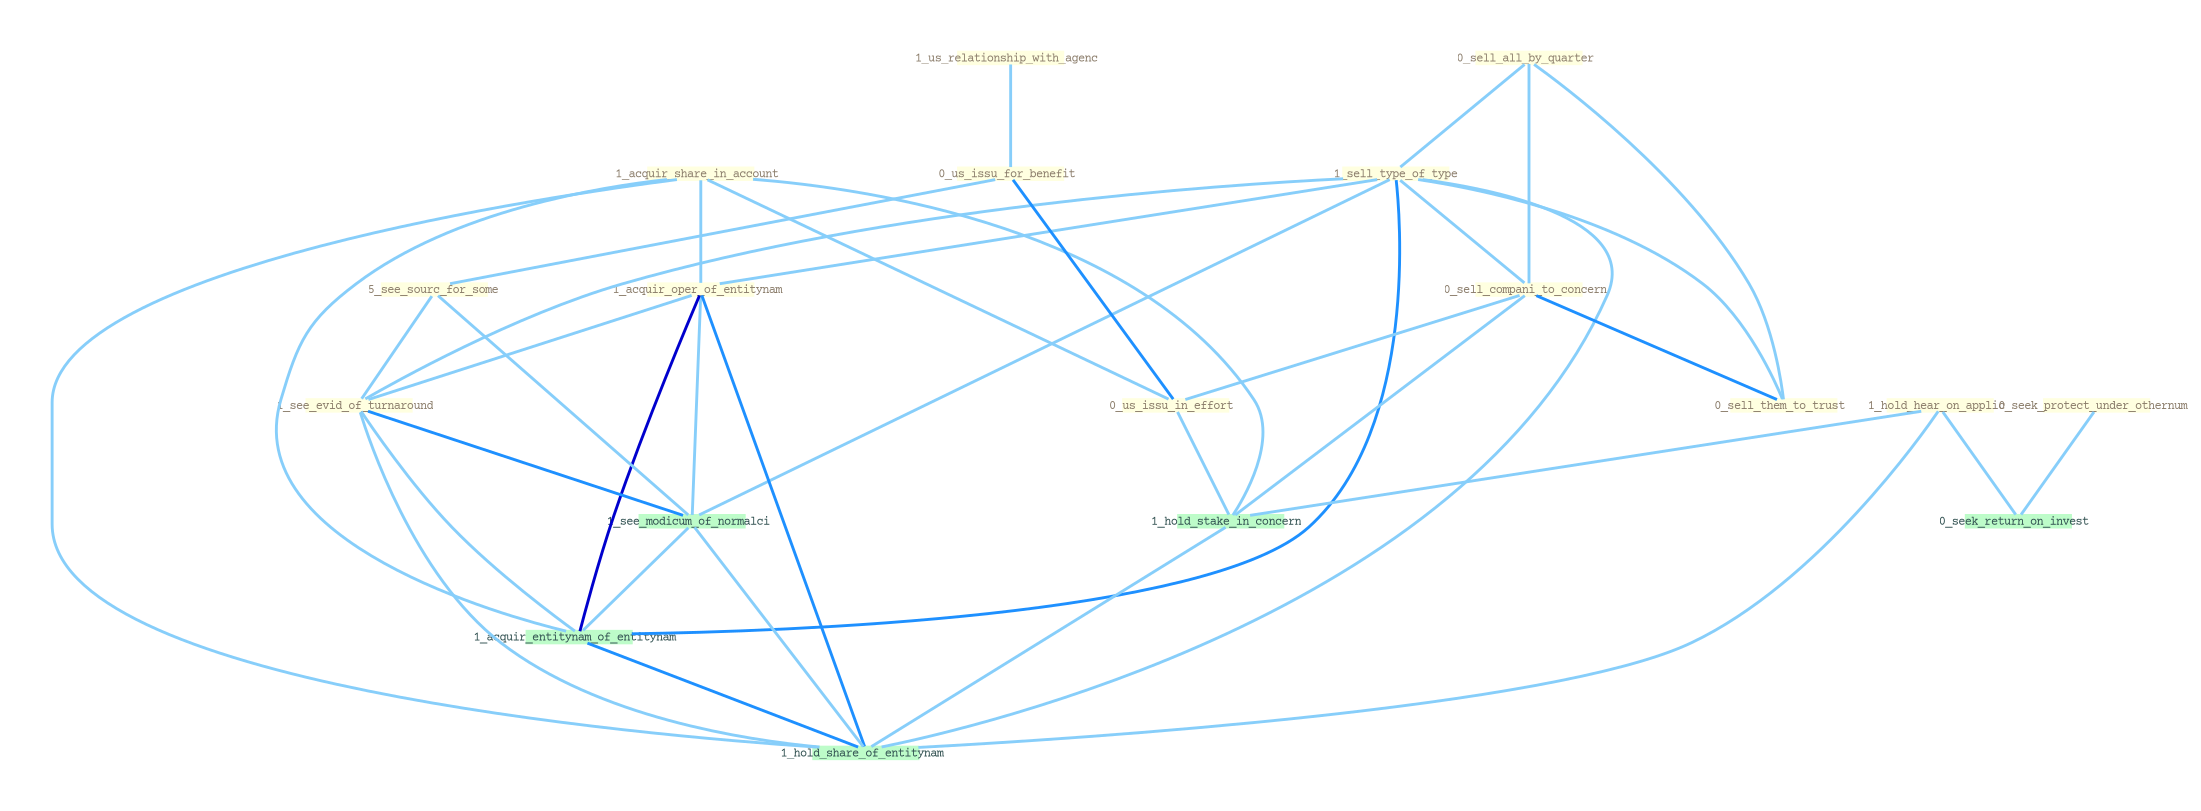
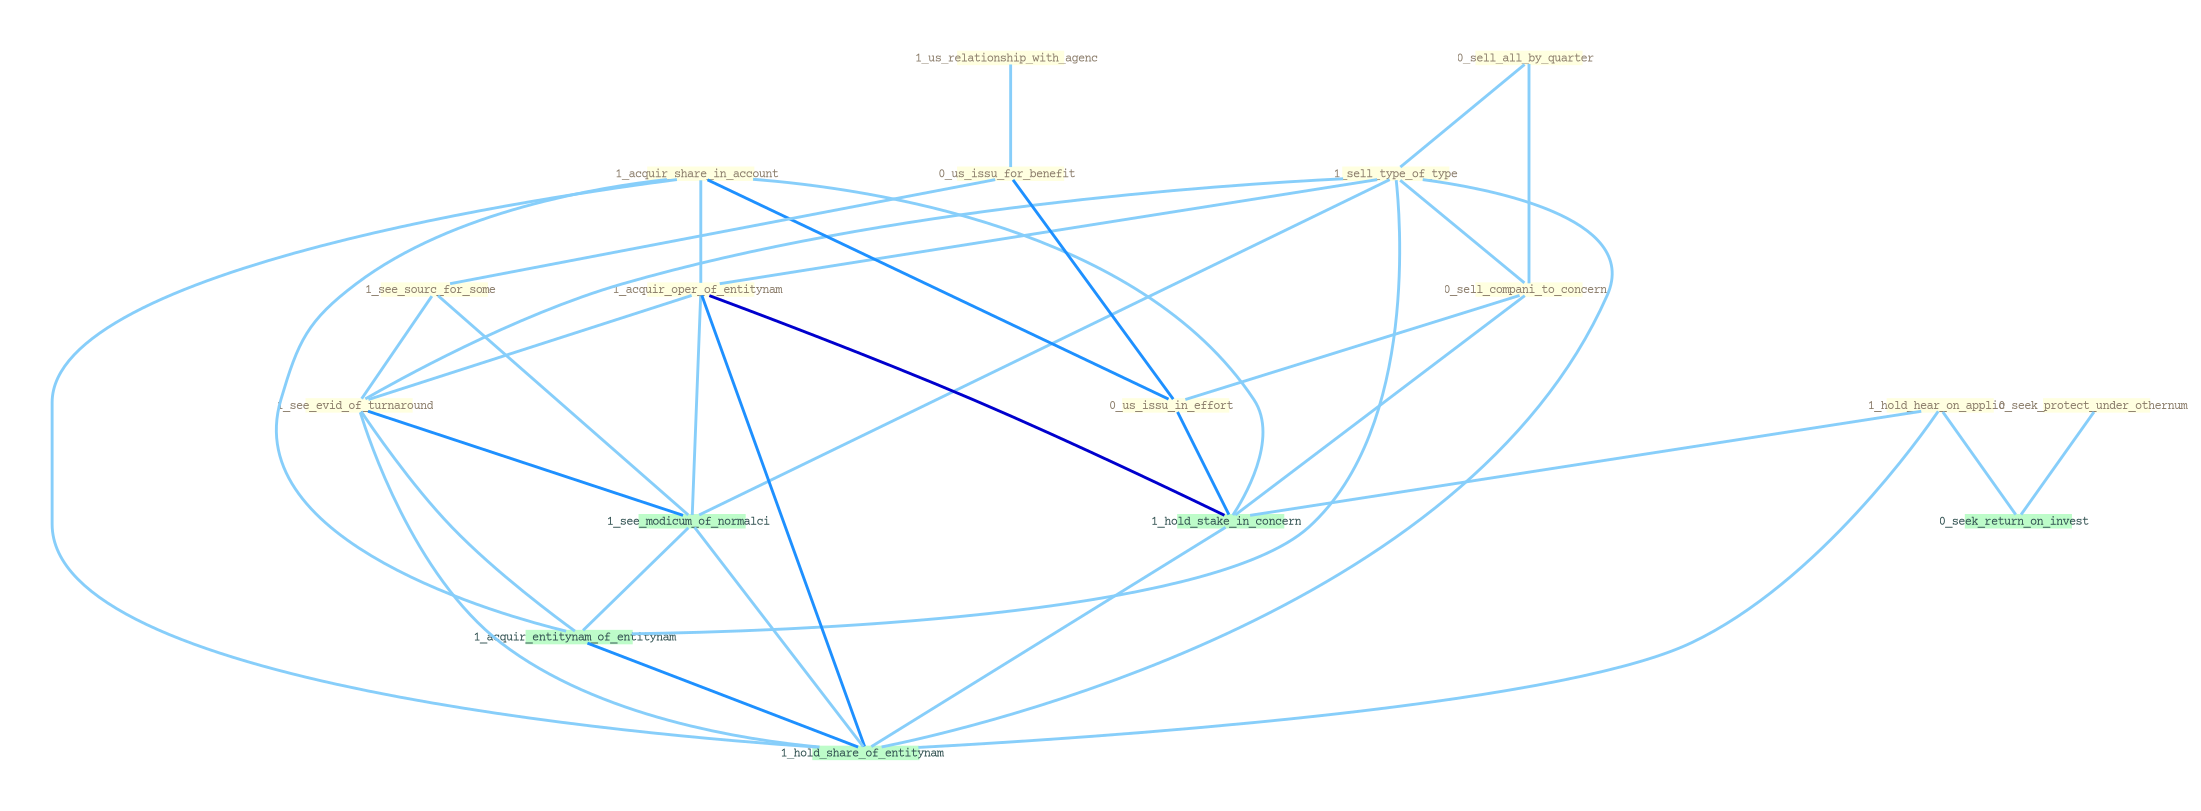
edge "1_acquir_share_in_account" -- "0_us_issu_in_effort": color #87cefa -> #1e90ff
node "5_see_sourc_for_some": label "5_see_sourc_for_some" -> "1_see_sourc_for_some"
node "0_sell_them_to_trust": removed
edge "1_acquir_oper_of_entitynam" -- "1_acquir_entitynam_of_entitynam": now "1_acquir_oper_of_entitynam" -- "1_hold_stake_in_concern"
edge "0_us_issu_in_effort" -- "1_hold_stake_in_concern": color #87cefa -> #1e90ff
edge "1_sell_type_of_type" -- "1_acquir_entitynam_of_entitynam": color #1e90ff -> #87cefa
